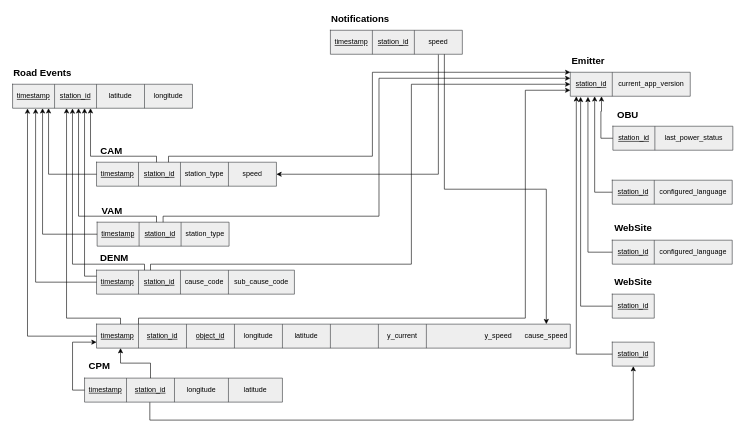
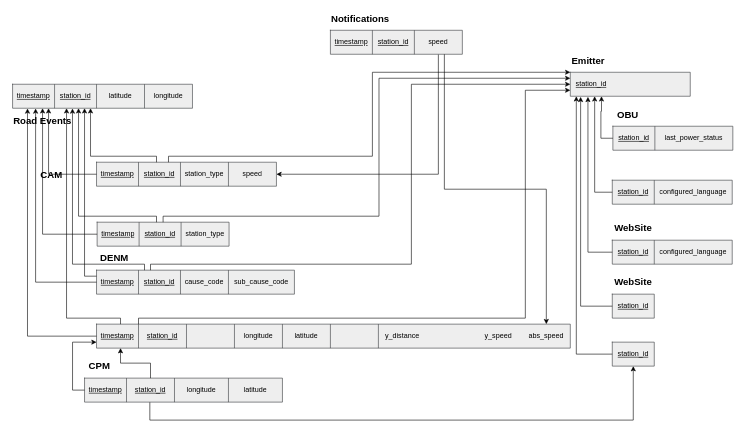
node "Road Events": moved (42, 72) -> (42, 120)
node "current_app_version": removed
node "CAM": moved (111, 150) -> (51, 174)
node "VAM": removed
node "object_id": removed
node "y_current": label "y_current" -> "y_distance"
node "cause_speed": label "cause_speed" -> "abs_speed"
